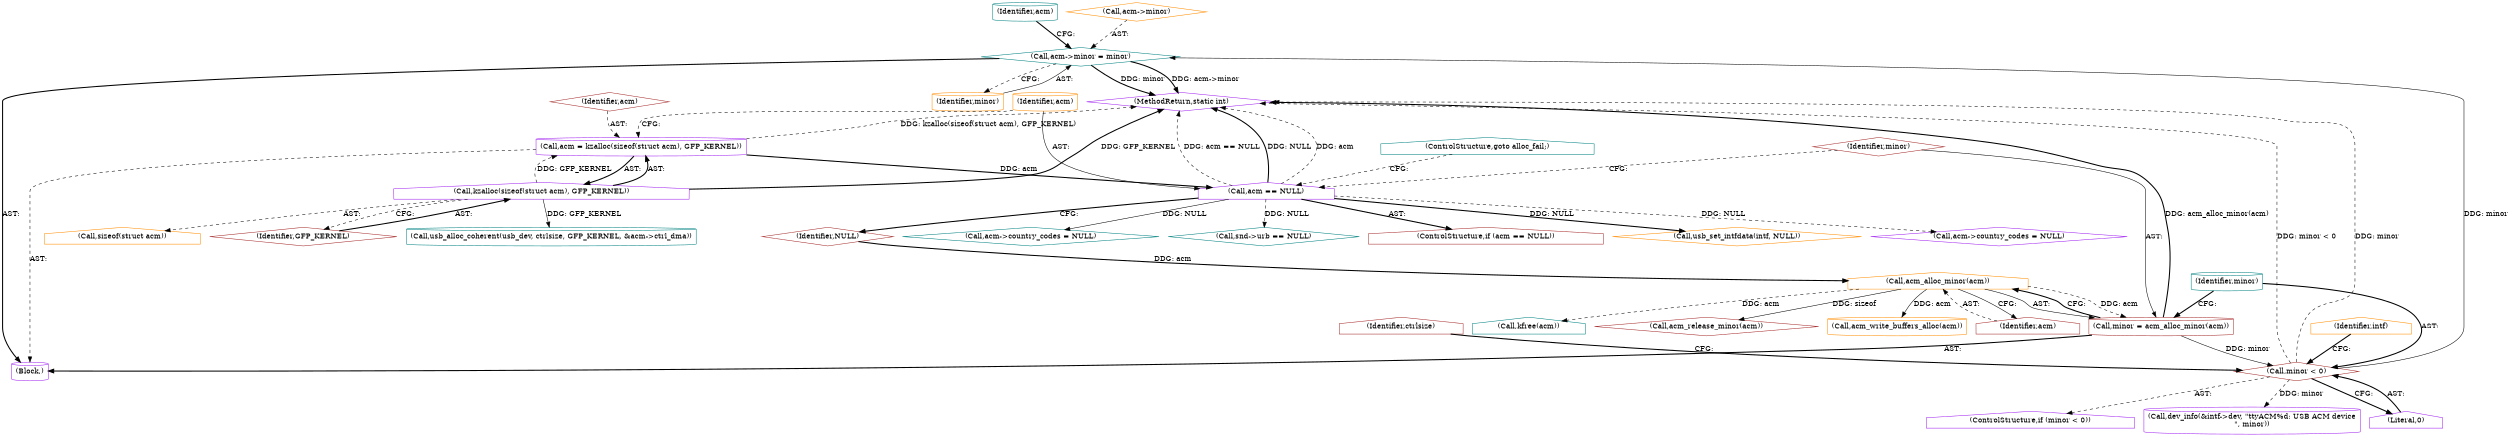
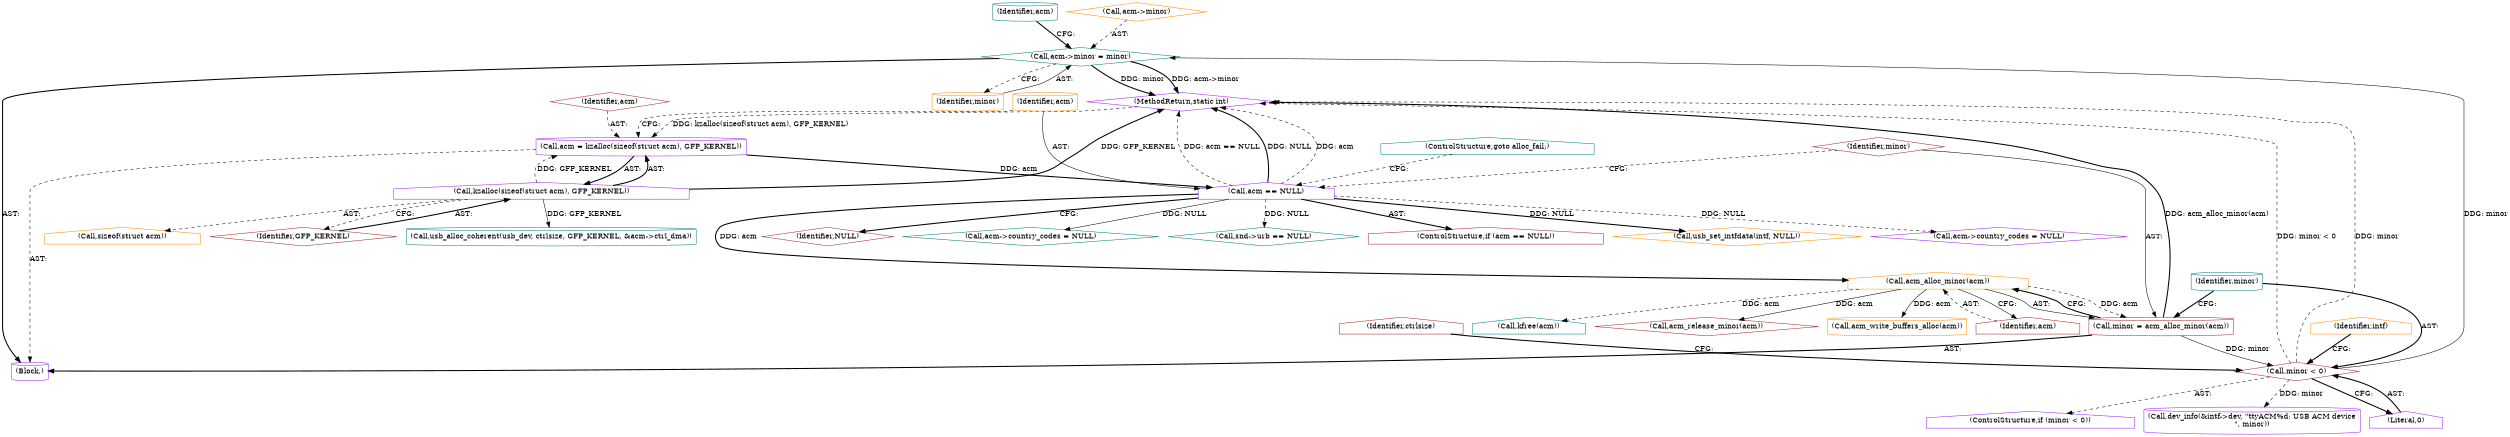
edge "(Call,acm = kzalloc(sizeof(struct acm), GFP_KERNEL))" -> "(MethodReturn,static int)": reversed
edge "(Identifier,NULL)" -> "(Call,acm_alloc_minor(acm))": now "(Call,acm == NULL)" -> "(Call,acm_alloc_minor(acm))"
edge "(Call,acm_alloc_minor(acm))" -> "(Call,acm_release_minor(acm))": label "DDG: sizeof" -> "DDG: acm"
